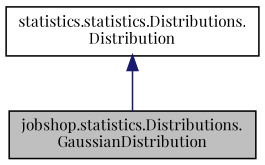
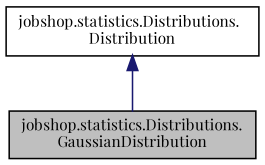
node "statistics.statistics.Distributions. Distribution": label "statistics.statistics.Distributions. Distribution" -> "jobshop.statistics.Distributions. Distribution"
